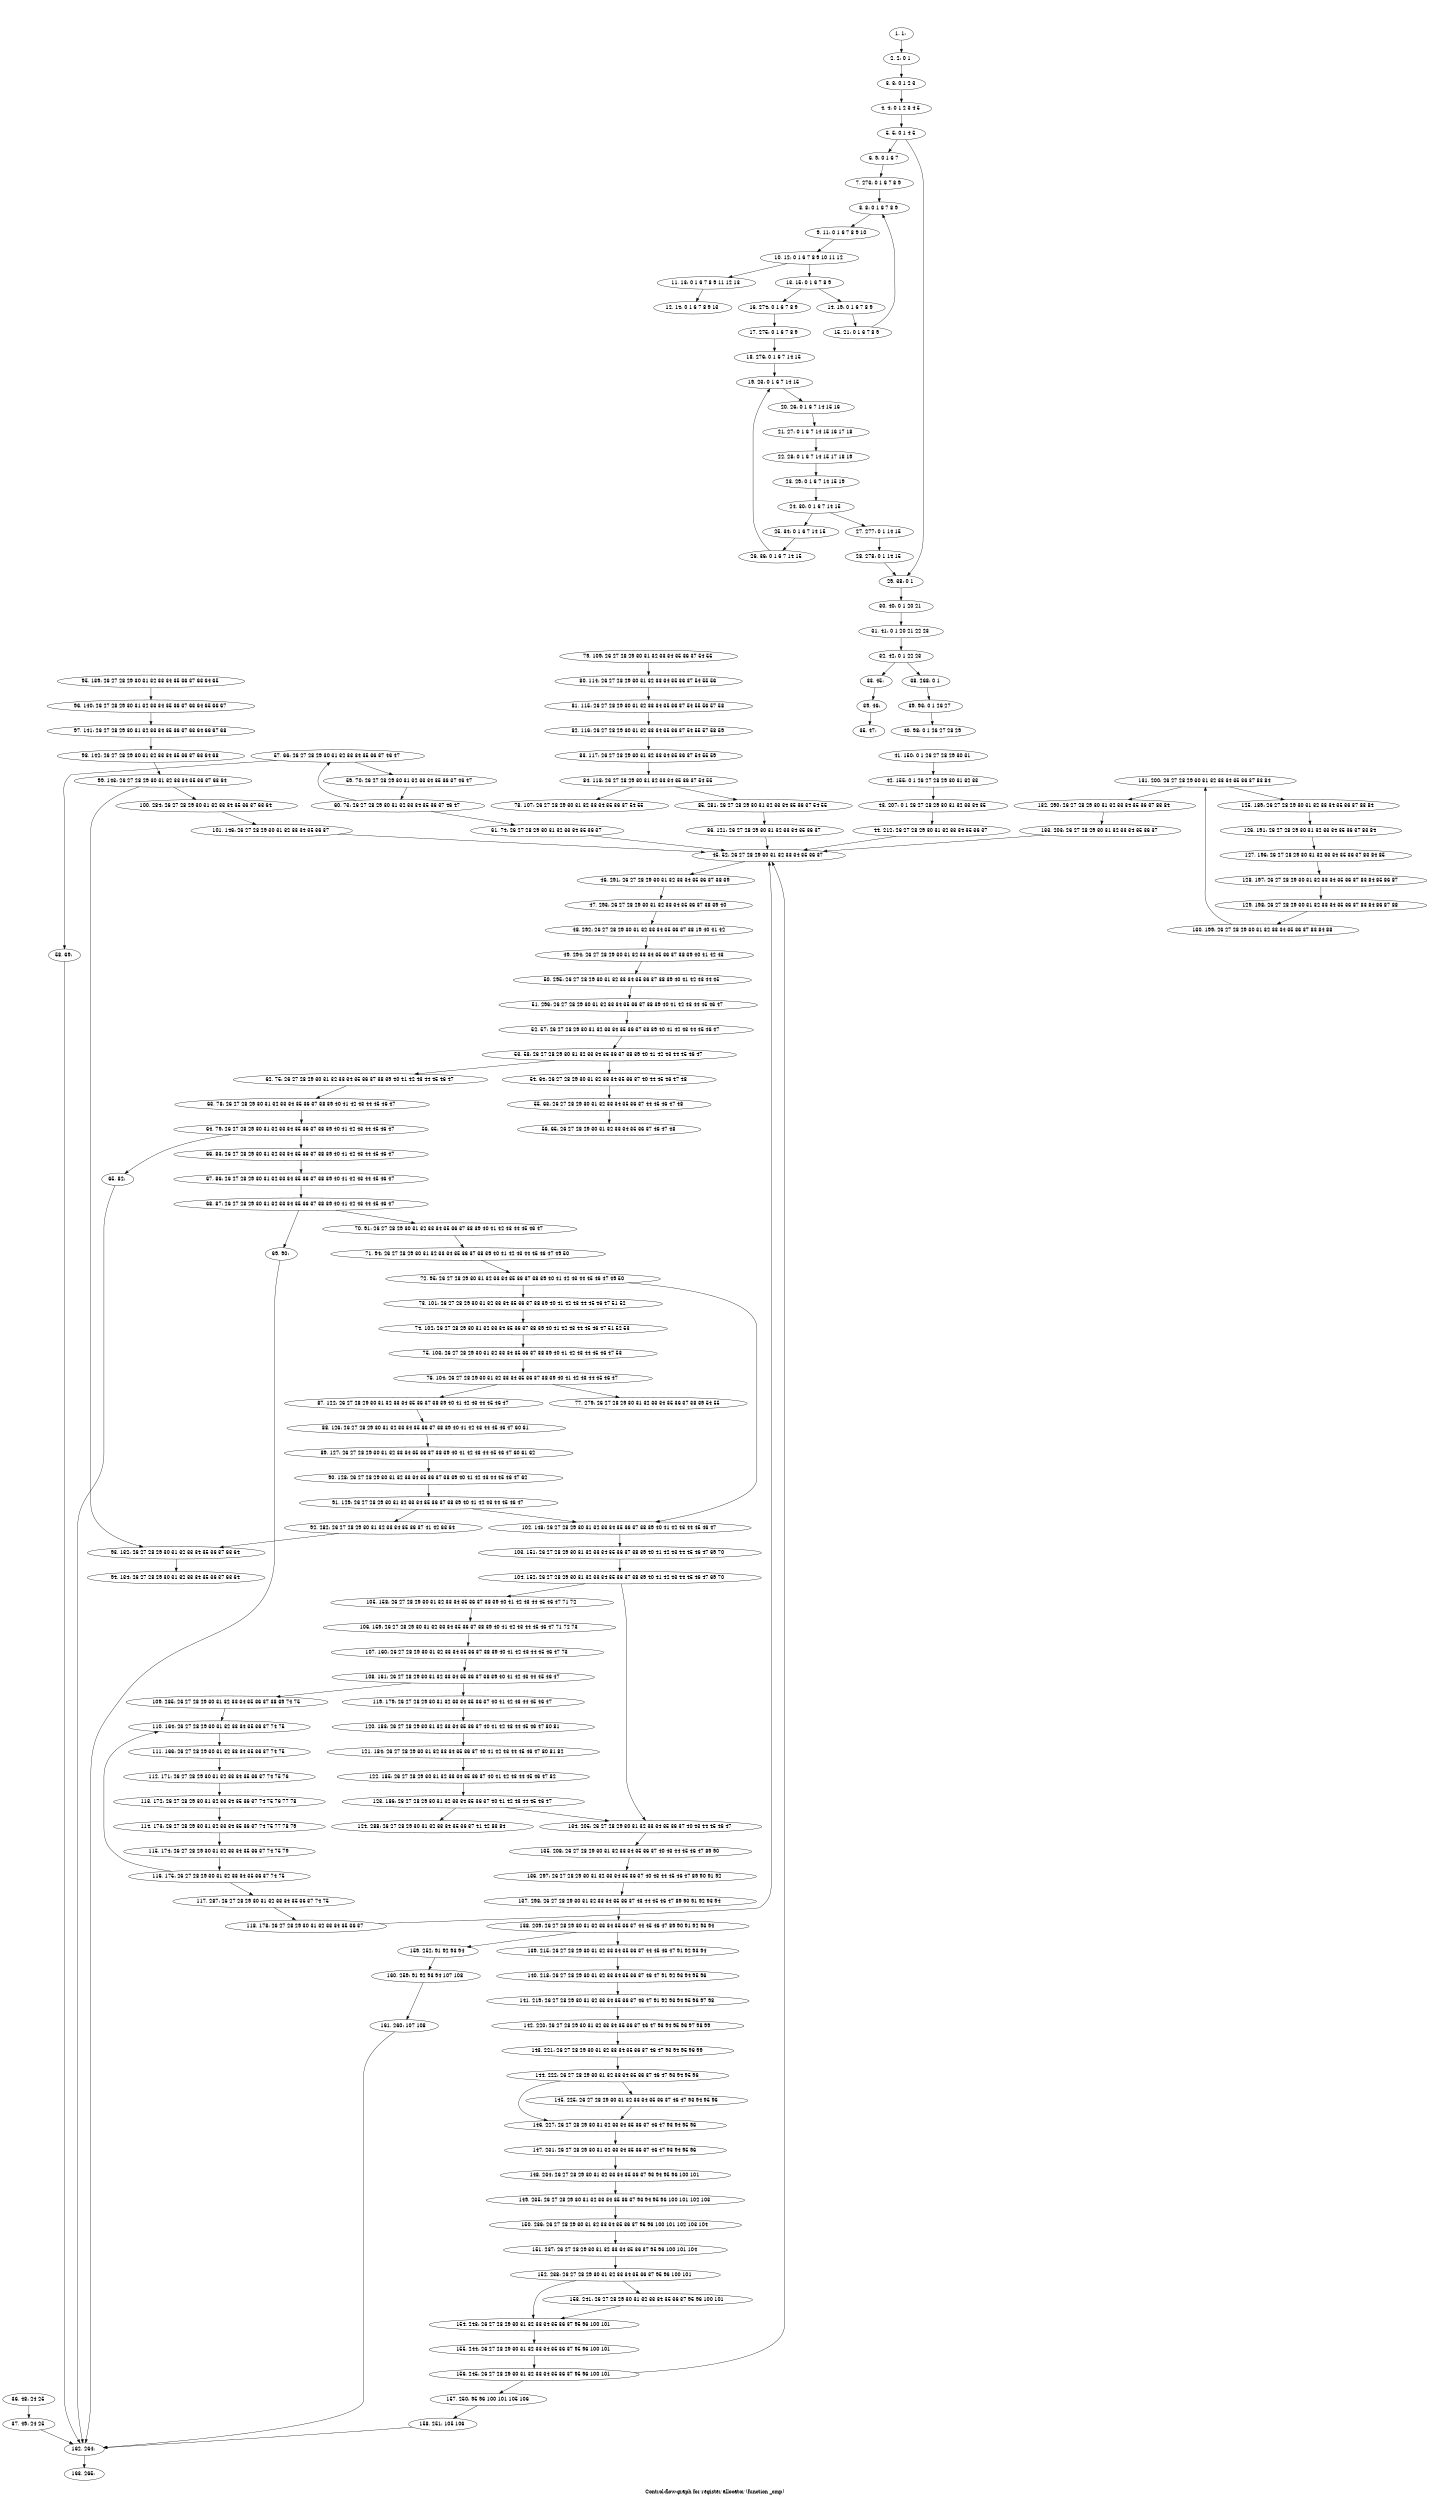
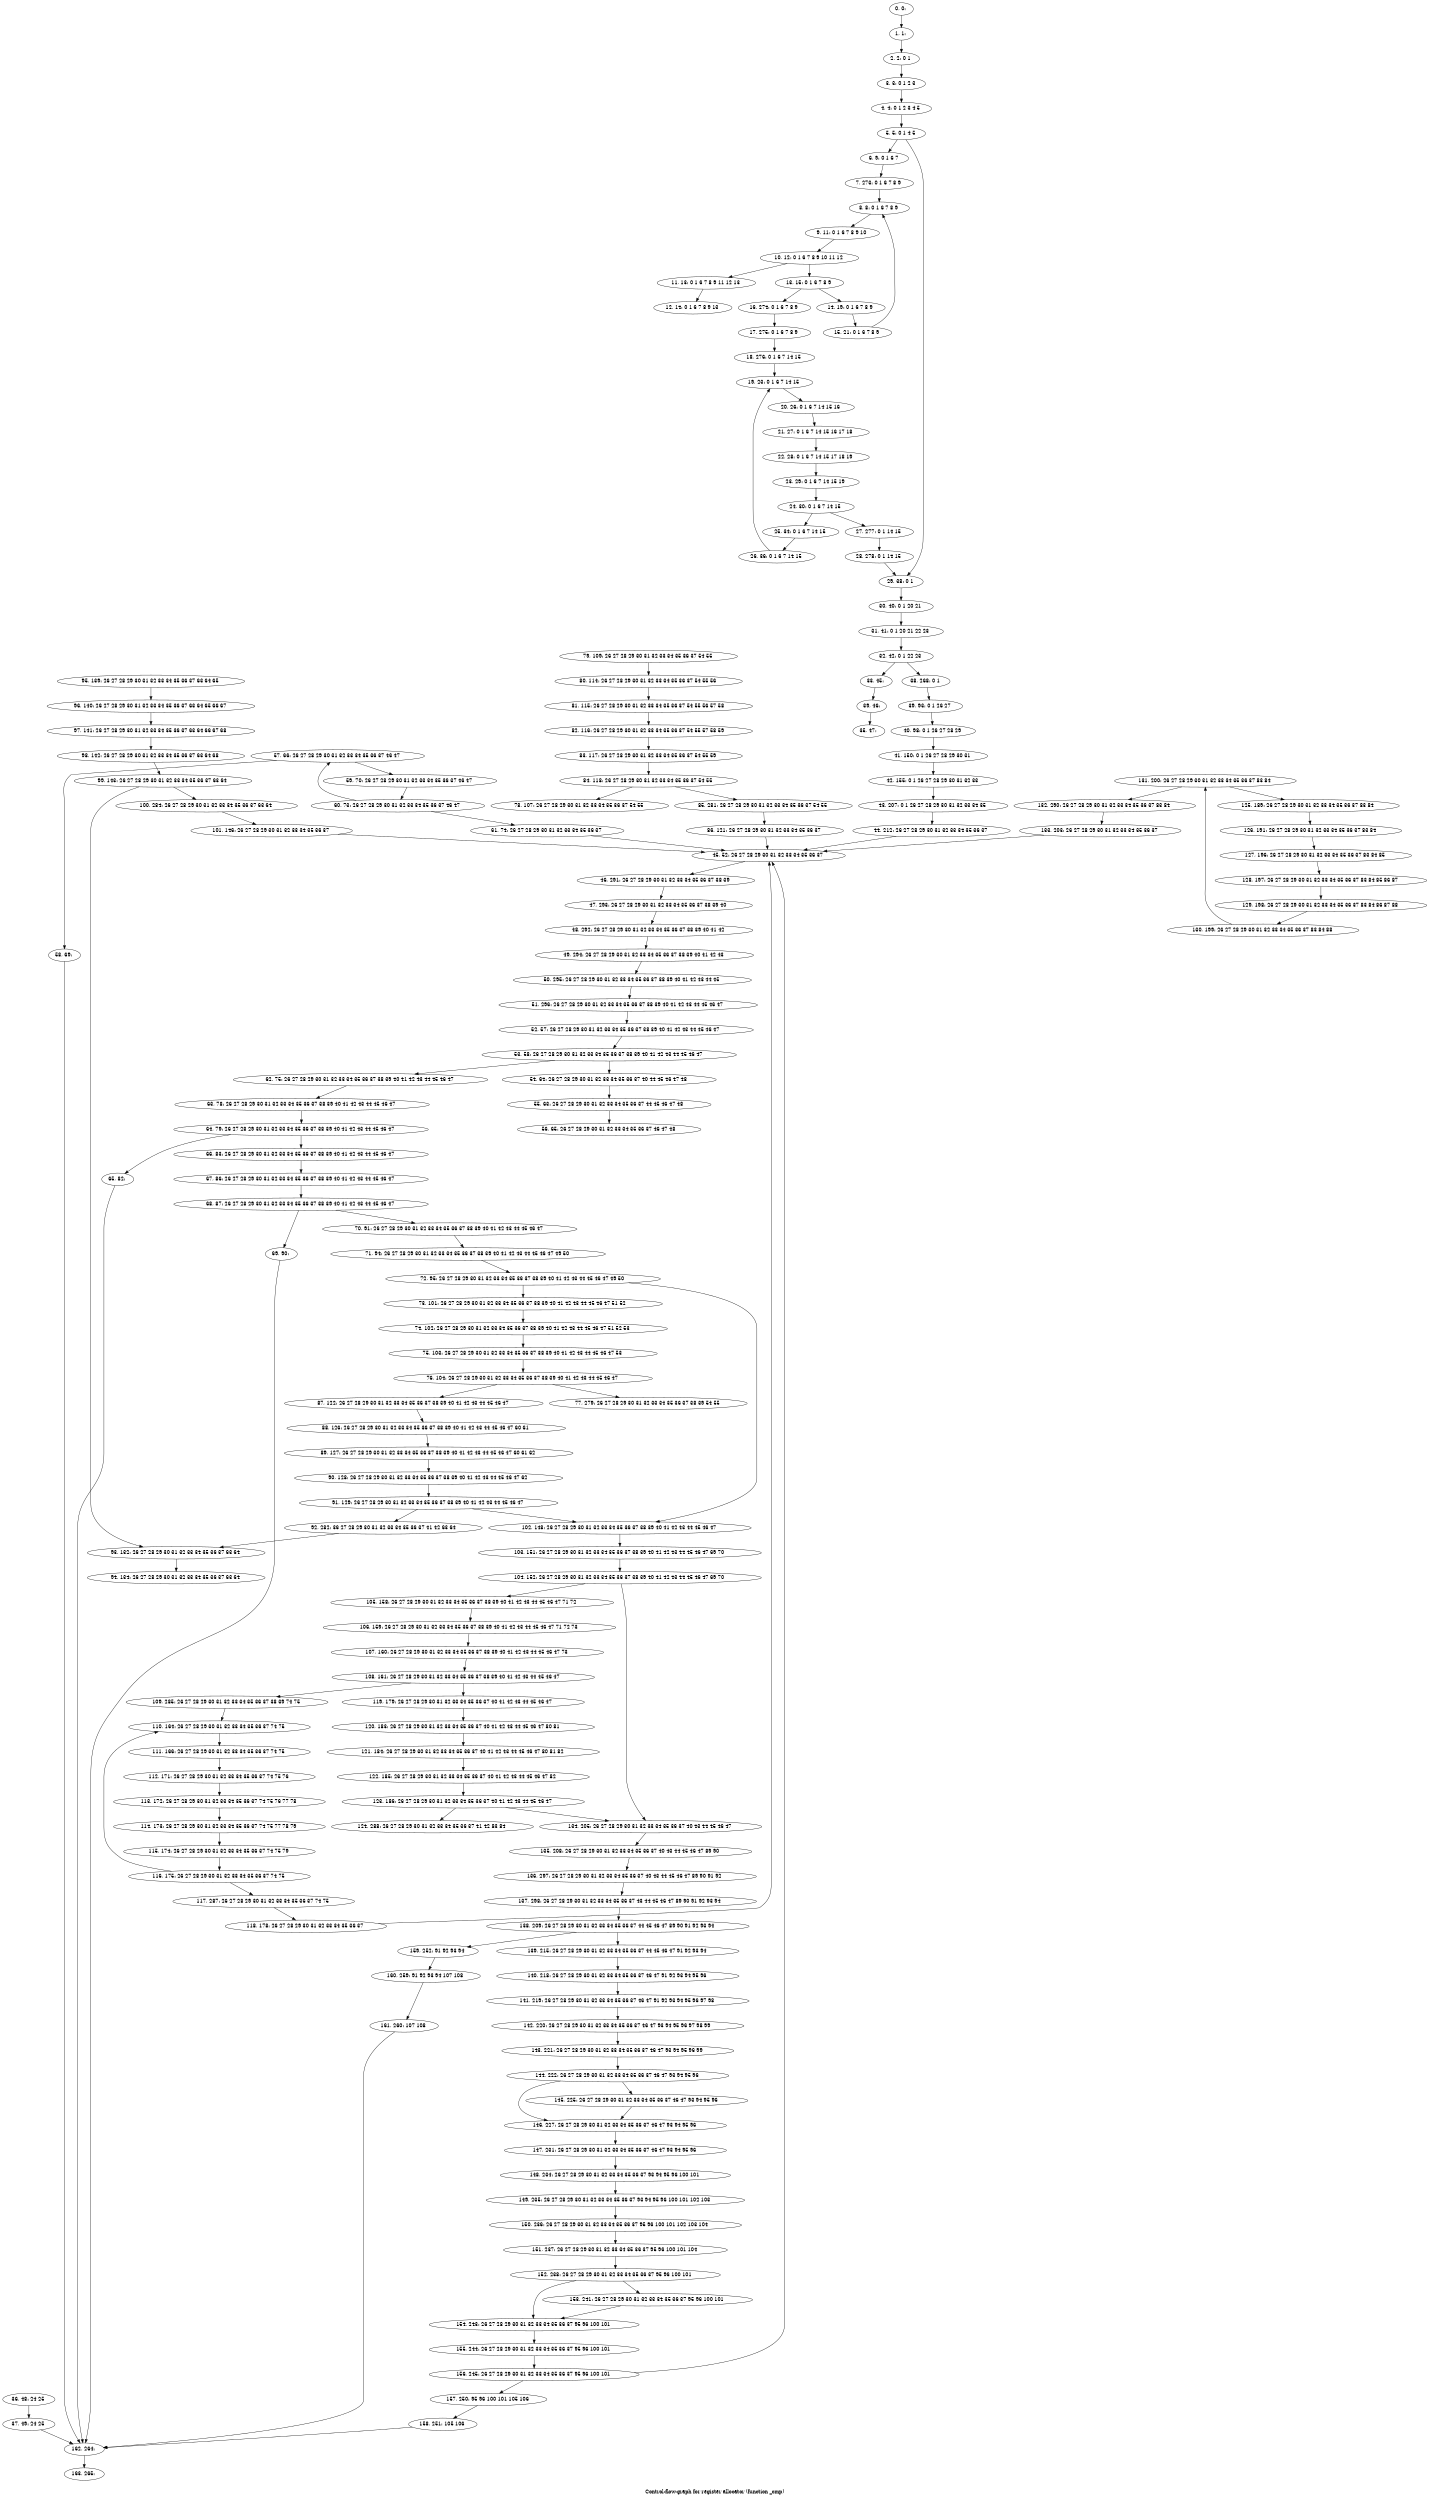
node "0, 0:": added
edge "40, 98: 0 1 26 27 28 29" -> "41, 150: 0 1 26 27 28 29 30 31": added
node "48, 292: 26 27 28 29 30 31 32 33 34 35 36 37 38 19 40 41 42": label "48, 292: 26 27 28 29 30 31 32 33 34 35 36 37 38 19 40 41 42" -> "48, 292: 26 27 28 29 30 31 32 33 34 35 36 37 38 39 40 41 42"
node "92, 282: 26 27 28 29 30 31 32 33 34 35 36 37 41 42 63 64": label "92, 282: 26 27 28 29 30 31 32 33 34 35 36 37 41 42 63 64" -> "92, 282: 36 27 28 29 30 31 32 33 34 35 36 37 41 42 63 64"
